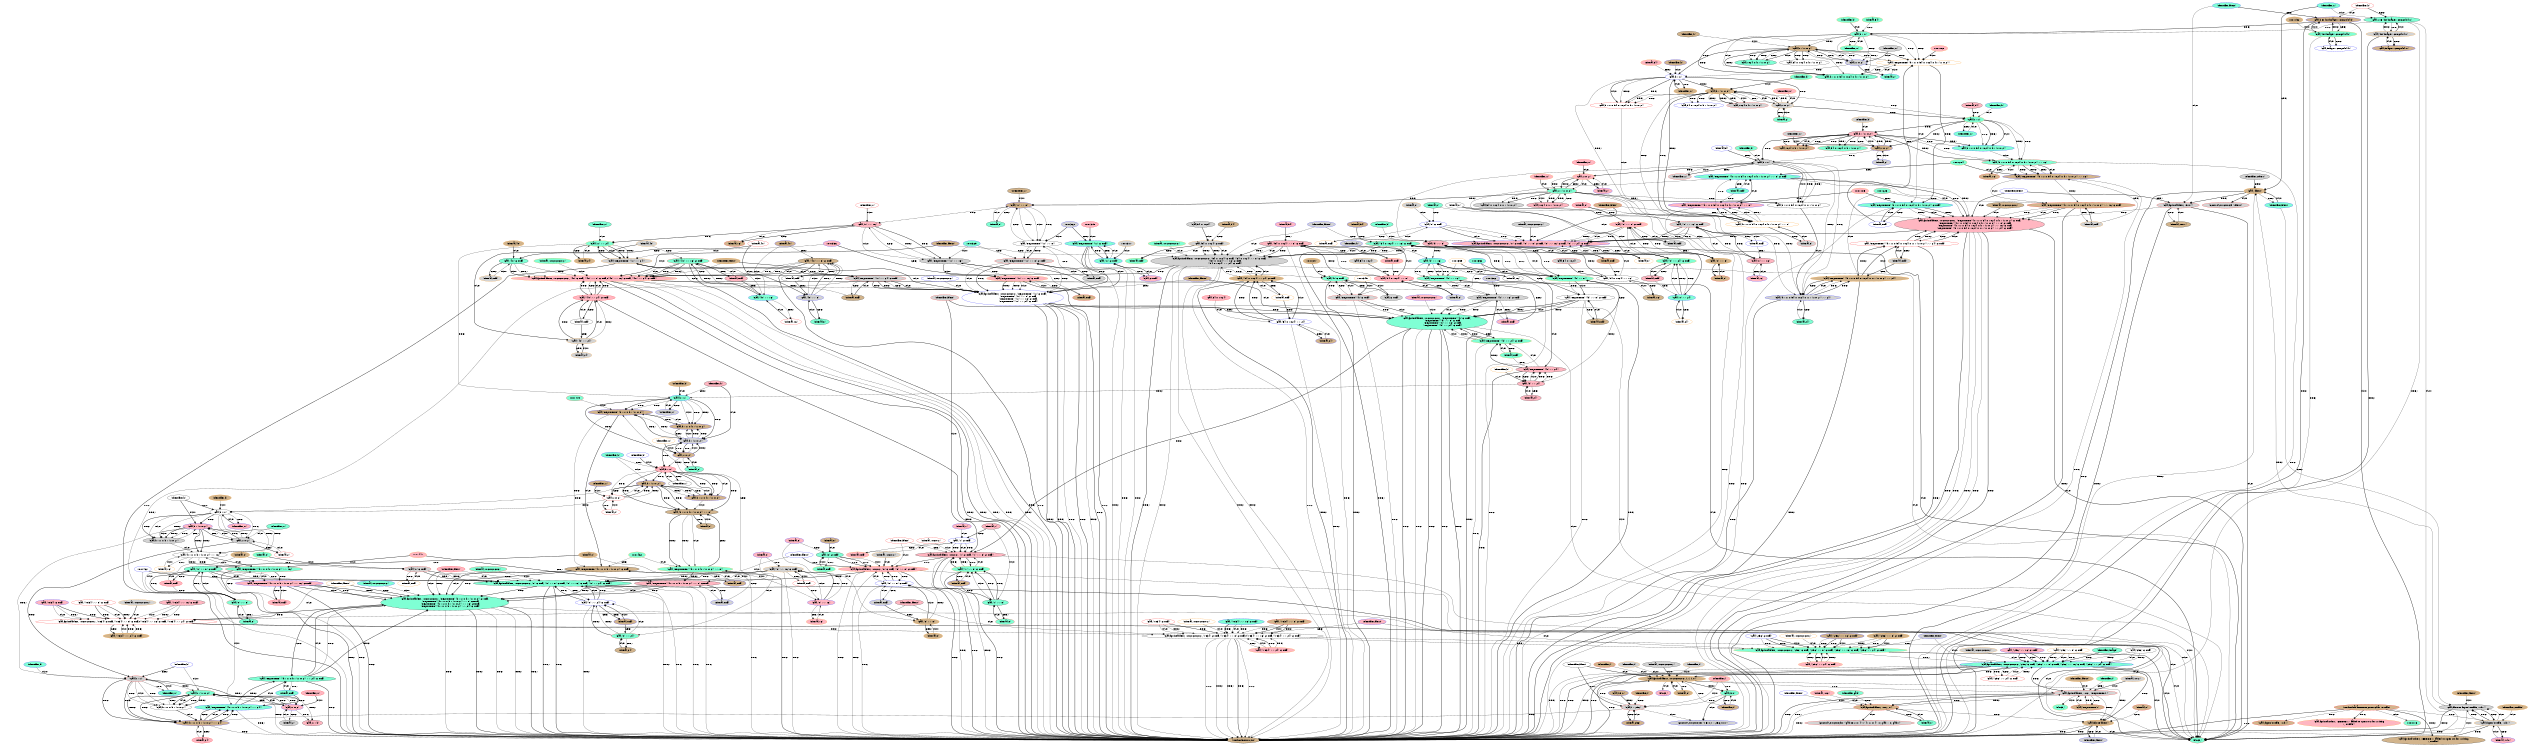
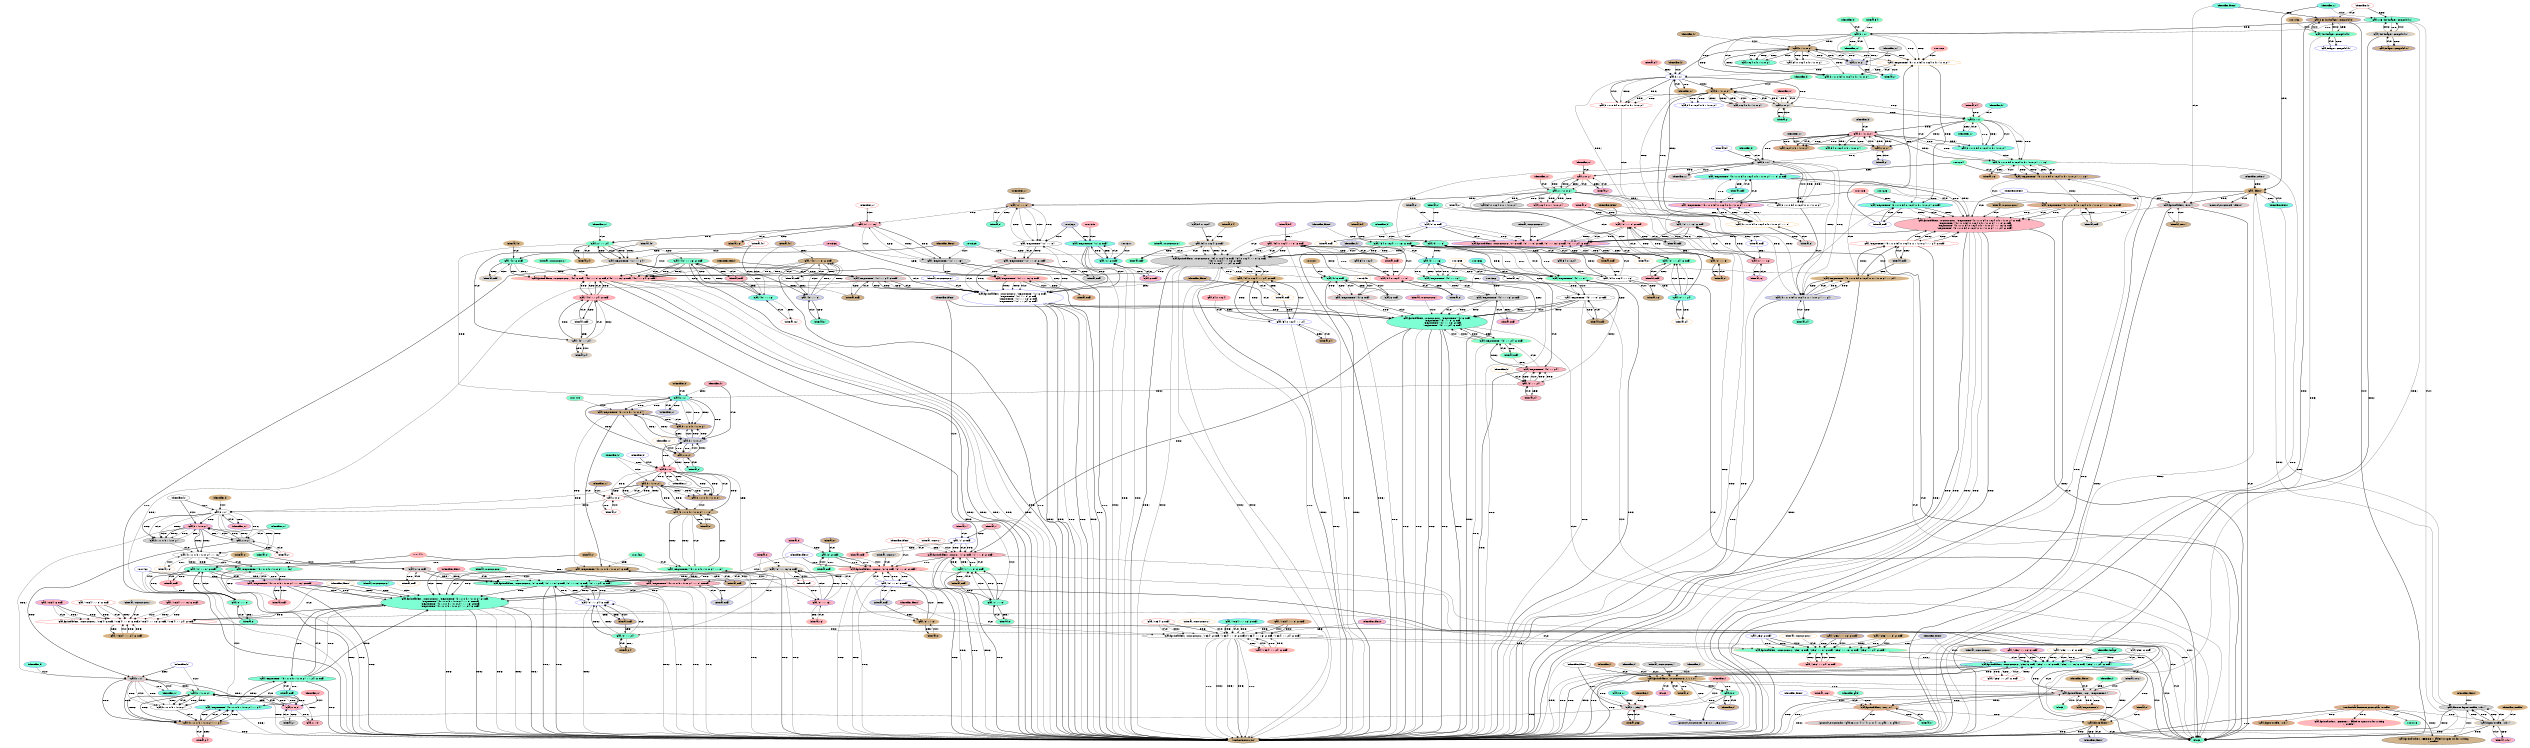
node "(Call,(h) >> 8)": fillcolor lightpink -> aquamarine
node "(Call,i = 0)": fillcolor tan -> aquamarine
